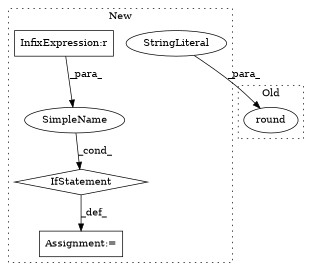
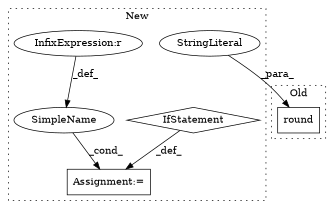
node "InfixExpression:r": shape box -> ellipse
edge "InfixExpression:r" -> "SimpleName": label "_para_" -> "_def_"
node "round": shape ellipse -> box
edge "SimpleName" -> "IfStatement": now "SimpleName" -> "Assignment:="
